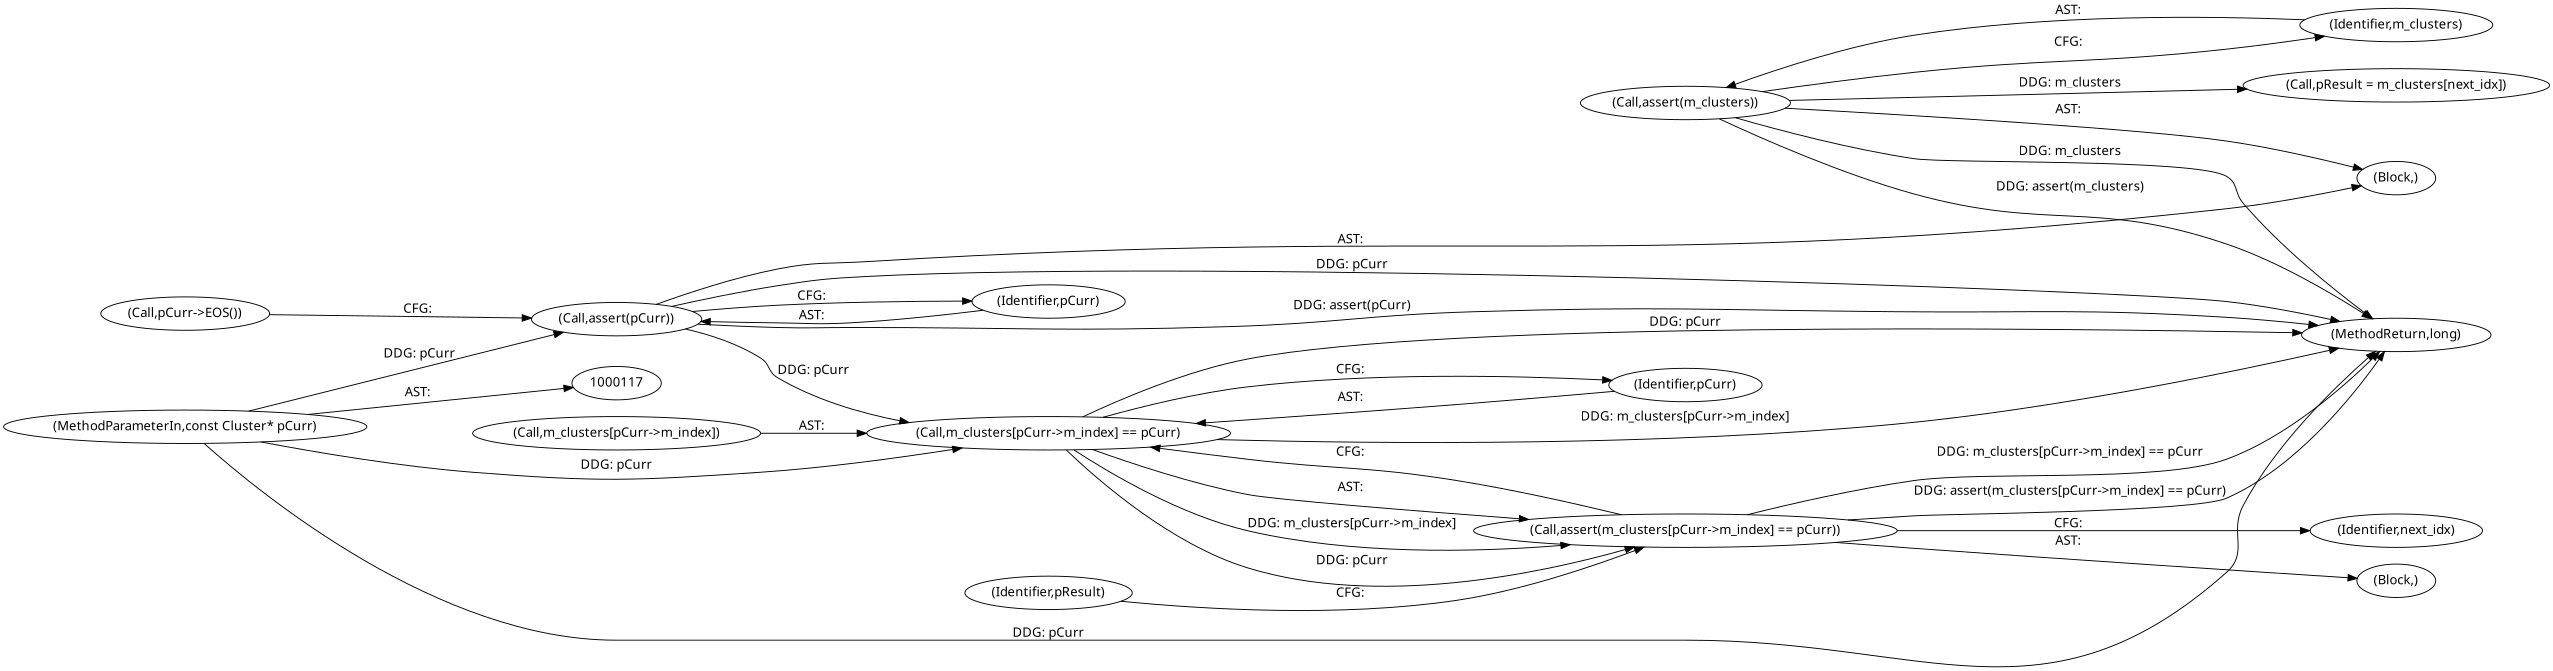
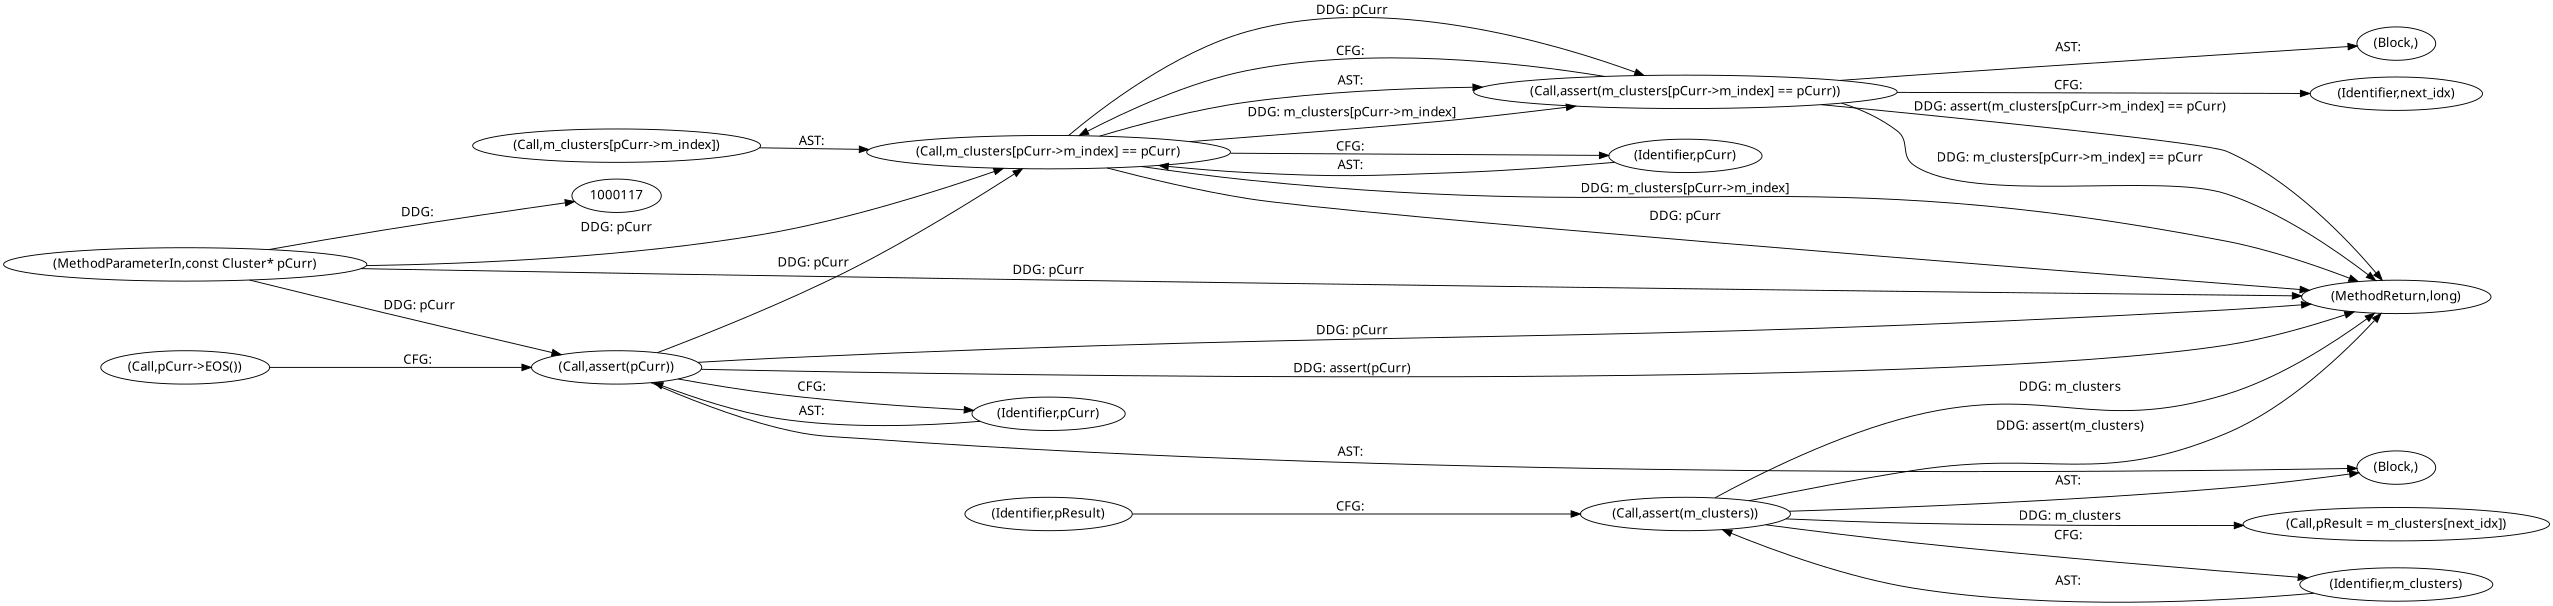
edge "(MethodParameterIn,const Cluster* pCurr)" -> "1000117": label "AST: " -> "DDG: "
edge "(Identifier,pResult)" -> "(Call,assert(m_clusters[pCurr->m_index] == pCurr))": now "(Identifier,pResult)" -> "(Call,assert(m_clusters))"
